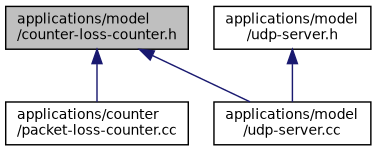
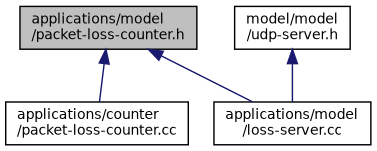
node "applications/model /counter-loss-counter.h": label "applications/model /counter-loss-counter.h" -> "applications/model /packet-loss-counter.h"
node "applications/model /udp-server.h": label "applications/model /udp-server.h" -> "model/model /udp-server.h"
node "applications/model /udp-server.cc": label "applications/model /udp-server.cc" -> "applications/model /loss-server.cc"
